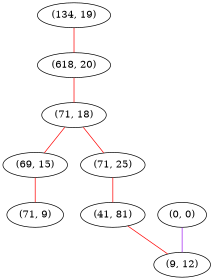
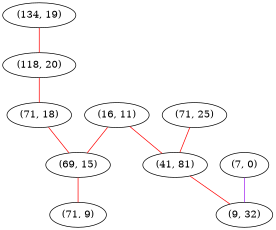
node "(618, 20)": label "(618, 20)" -> "(118, 20)"
node "(16, 11)": added
edge "(71, 18)" -- "(71, 25)": removed
node "(0, 0)": label "(0, 0)" -> "(7, 0)"
node "(9, 12)": label "(9, 12)" -> "(9, 32)"
